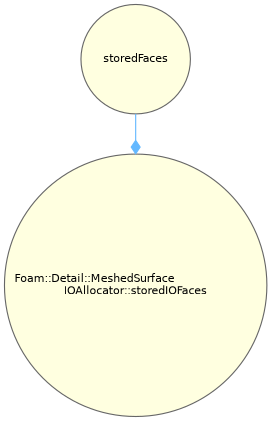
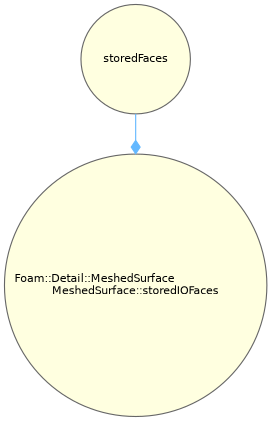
node "Foam::Detail::MeshedSurface IOAllocator::storedIOFaces": label "Foam::Detail::MeshedSurface IOAllocator::storedIOFaces" -> "Foam::Detail::MeshedSurface MeshedSurface::storedIOFaces"
